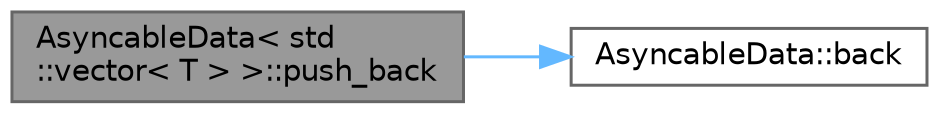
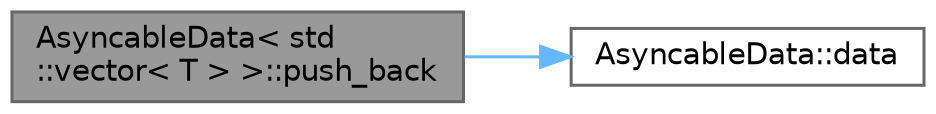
node "AsyncableData::back": label "AsyncableData::back" -> "AsyncableData::data"
